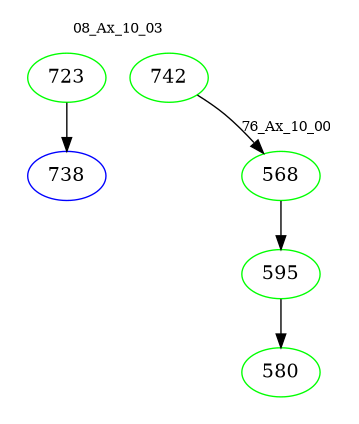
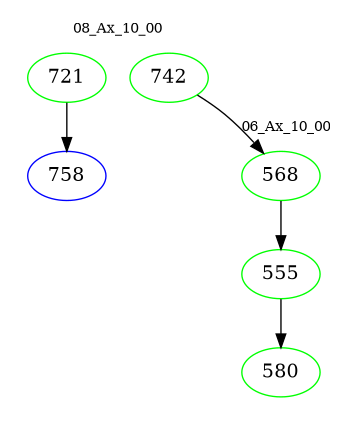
cluster "08_Ax_10_03": label "08_Ax_10_03" -> "08_Ax_10_00"
node "723": label "723" -> "721"
cluster "76_Ax_10_00": label "76_Ax_10_00" -> "06_Ax_10_00"
node "738": label "738" -> "758"
node "595": label "595" -> "555"
